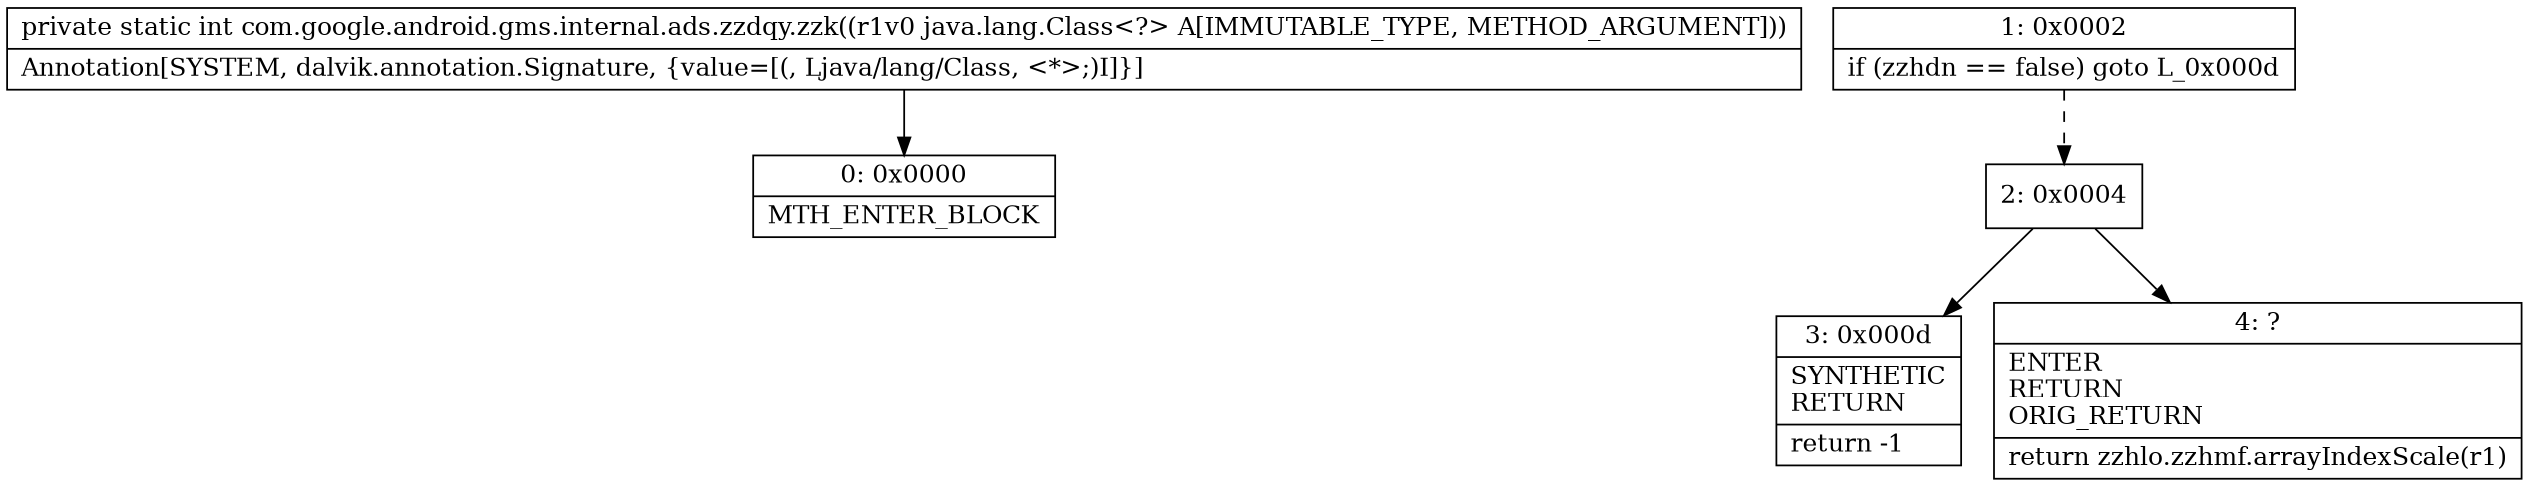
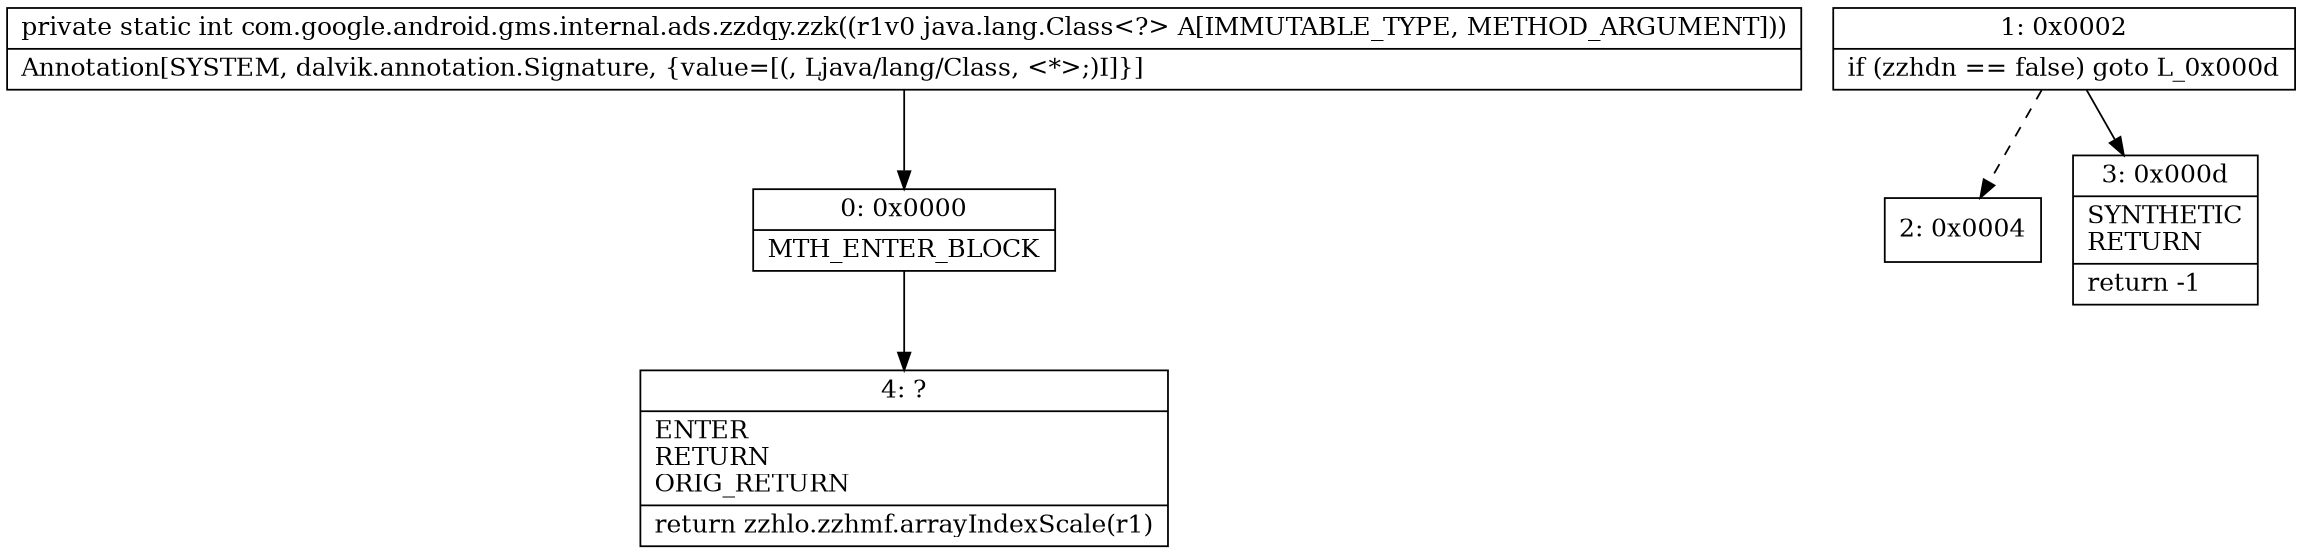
edge "2: 0x0004" -> "4: ?": now "0: 0x0000" -> "4: ?"
edge "2: 0x0004" -> "3: 0x000d": now "1: 0x0002" -> "3: 0x000d"
